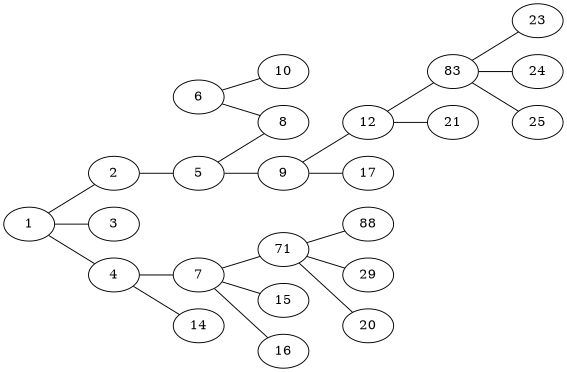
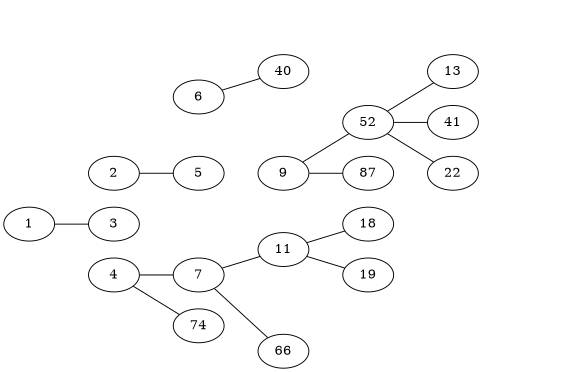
node "23": removed
node "10": label "10" -> "40"
node "83": label "83" -> "13"
node "24": removed
node "8": removed
node "12": label "12" -> "52"
node "21": label "21" -> "41"
node "25": removed
edge "5" -- "9": removed
node "17": label "17" -> "87"
node "22": added
edge "2" -- "1": removed
node "88": label "88" -> "18"
edge "1" -- "4": removed
node "71": label "71" -> "11"
node "29": label "29" -> "19"
node "15": removed
node "14": label "14" -> "74"
node "20": removed
node "16": label "16" -> "66"
